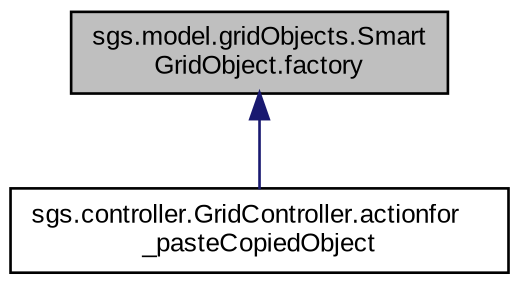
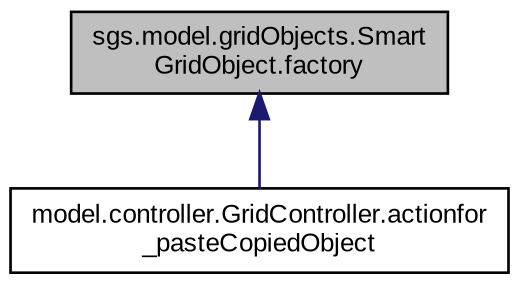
node "sgs.controller.GridController.actionfor _pasteCopiedObject": label "sgs.controller.GridController.actionfor _pasteCopiedObject" -> "model.controller.GridController.actionfor _pasteCopiedObject"
